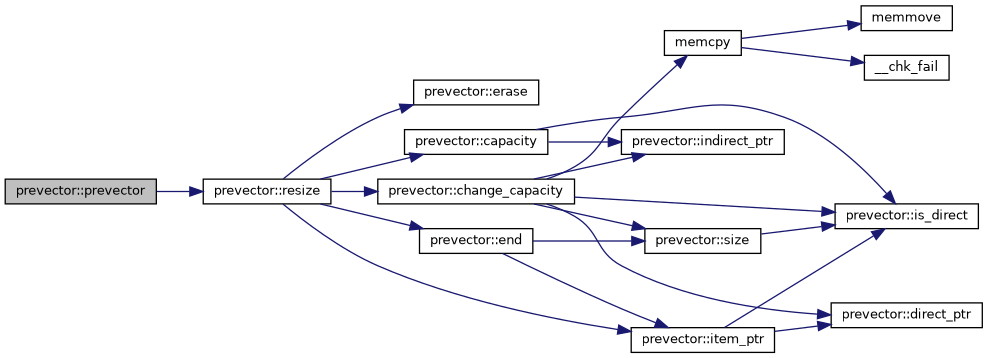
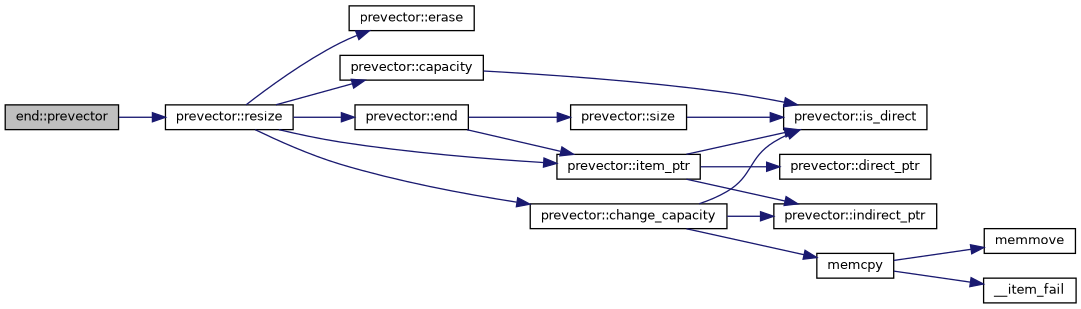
node "__chk_fail": label "__chk_fail" -> "__item_fail"
edge "prevector::capacity" -> "prevector::indirect_ptr": now "prevector::item_ptr" -> "prevector::indirect_ptr"
node "prevector::prevector": label "prevector::prevector" -> "end::prevector"
edge "prevector::change_capacity" -> "prevector::size": removed
edge "prevector::change_capacity" -> "prevector::direct_ptr": removed
